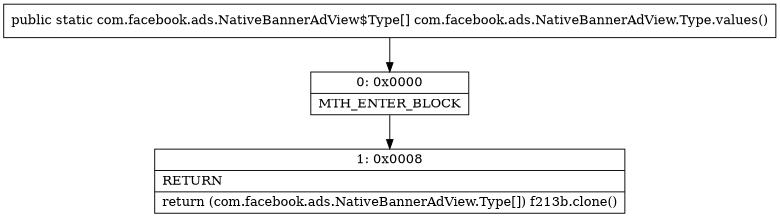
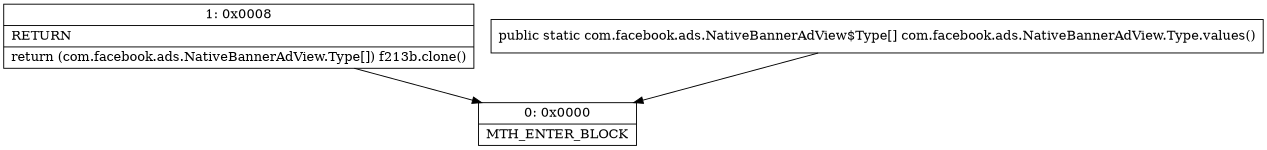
edge "0: 0x0000" -> "1: 0x0008": reversed
